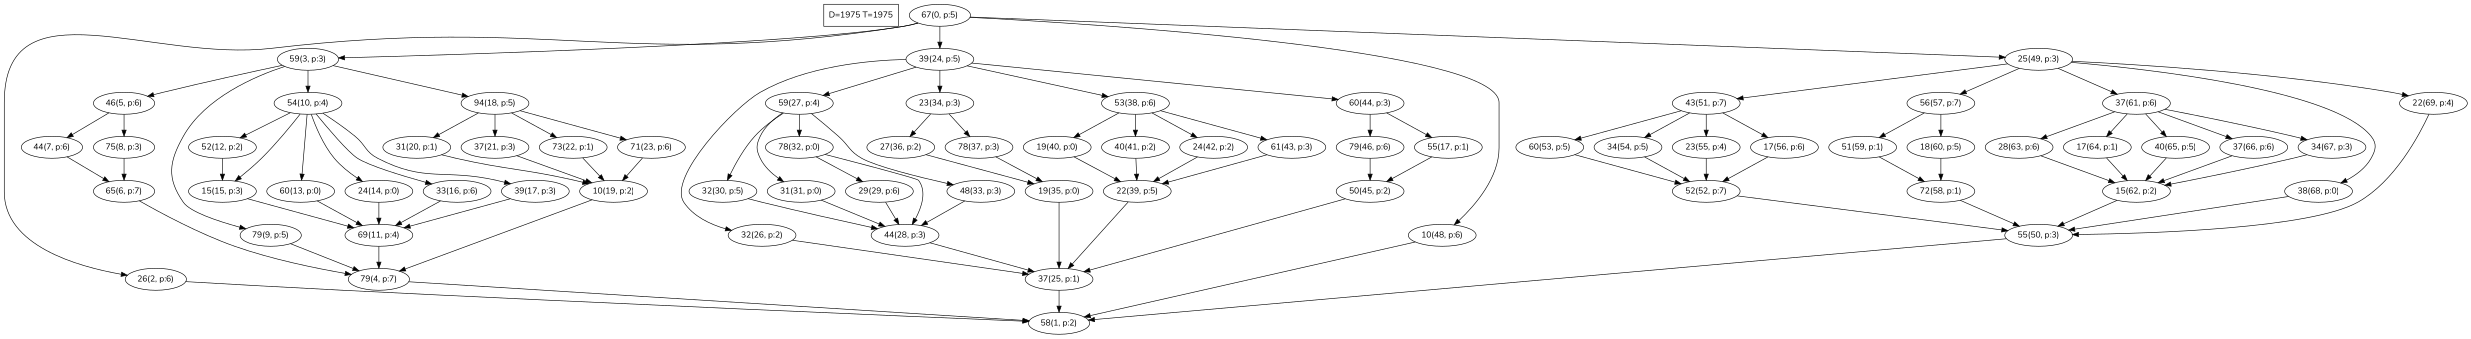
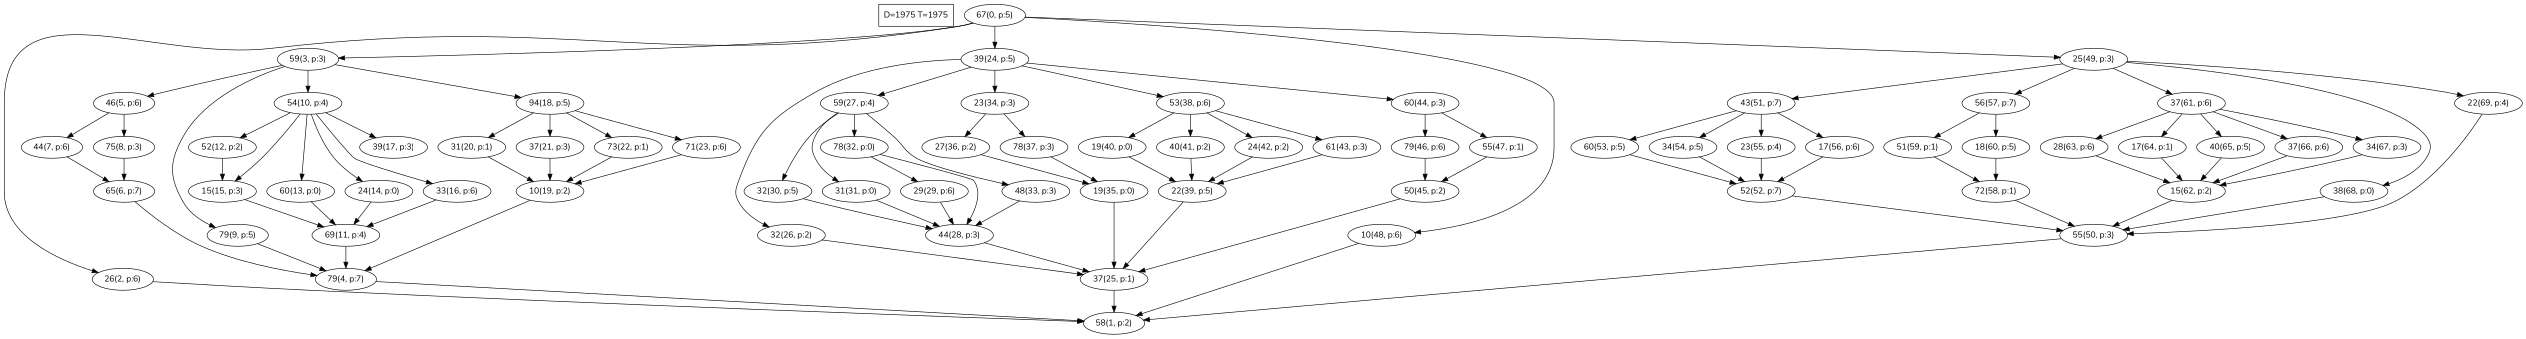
node "55(17, p:1)": label "55(17, p:1)" -> "55(47, p:1)"
edge "39(17, p:3)" -> "69(11, p:4)": removed
